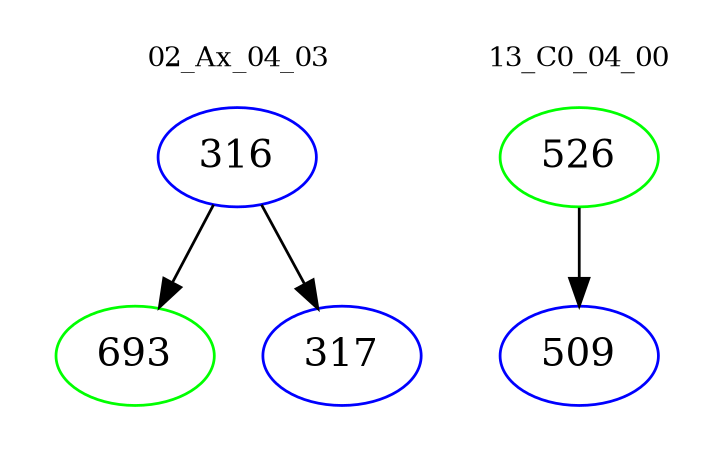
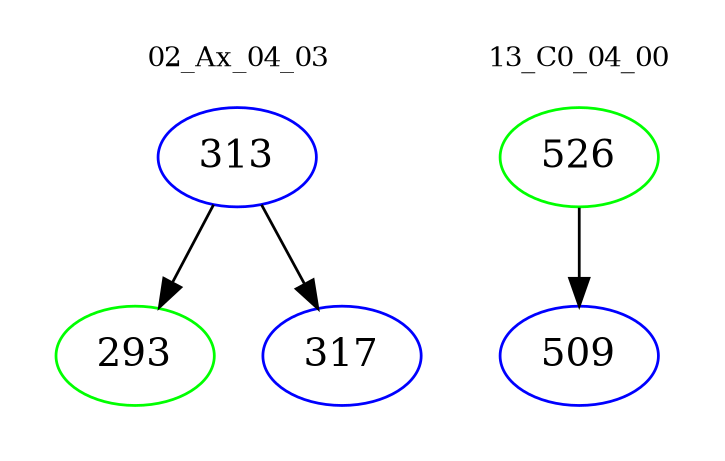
node "316": label "316" -> "313"
node "693": label "693" -> "293"
